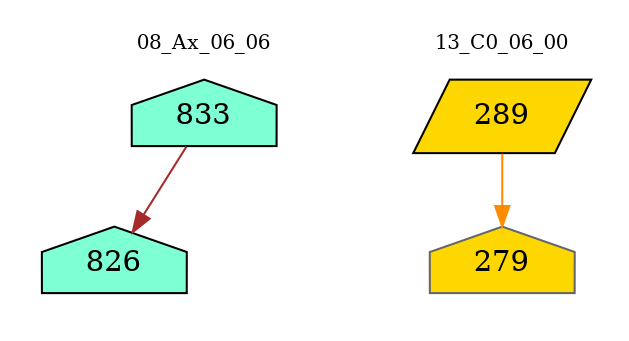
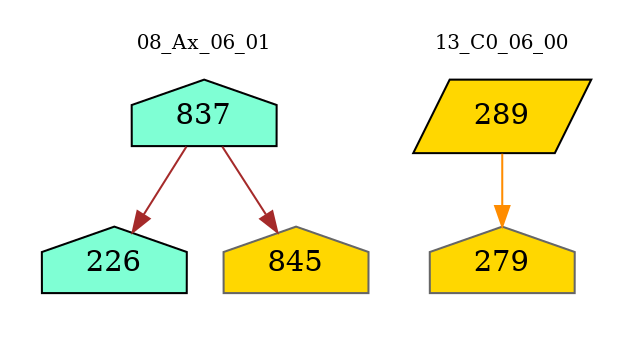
cluster "08_Ax_06_06": label "08_Ax_06_06" -> "08_Ax_06_01"
node "833": label "833" -> "837"
node "826": label "826" -> "226"
node "845": added
